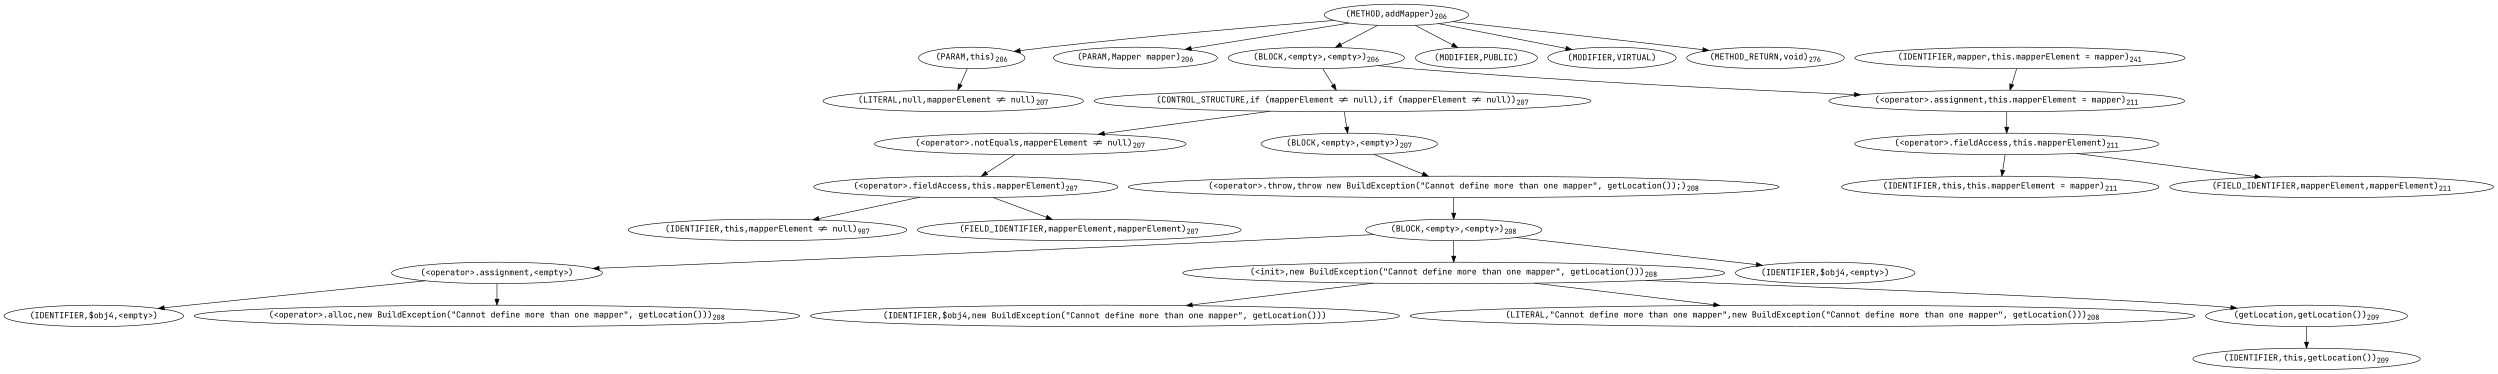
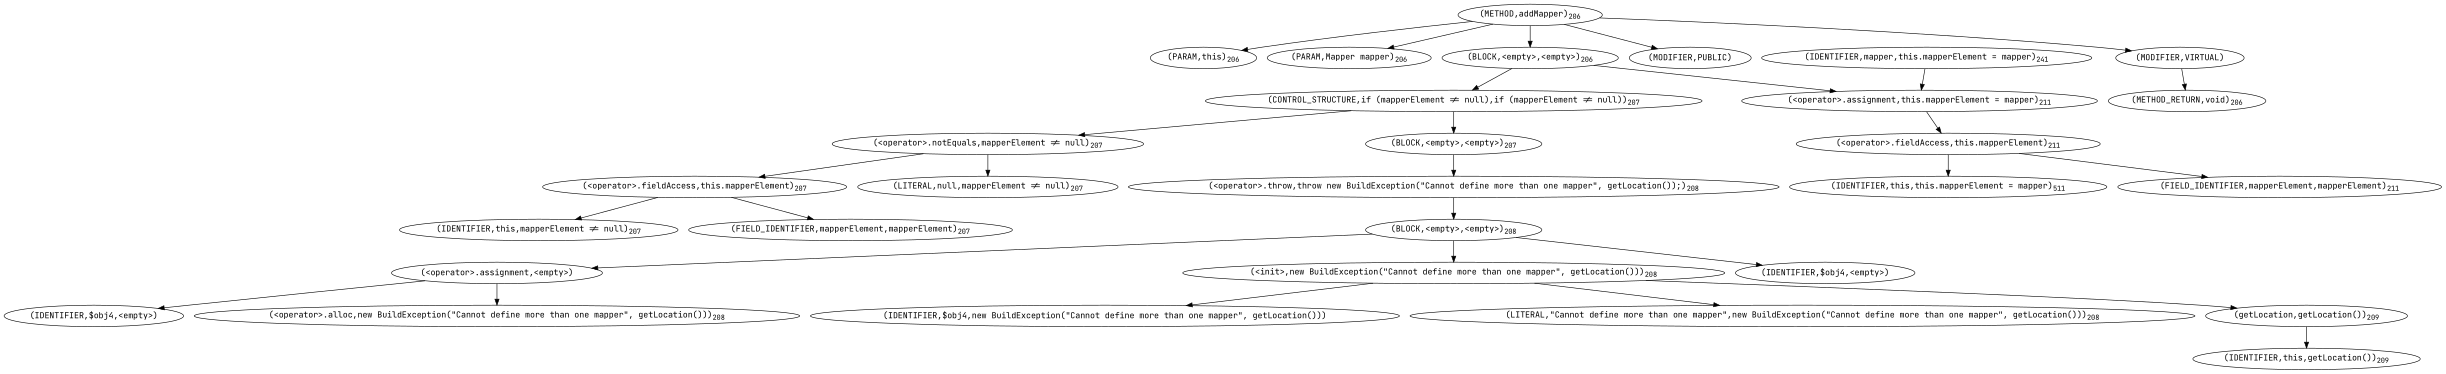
edge "(METHOD,addMapper)" -> "(METHOD_RETURN,void)": now "(MODIFIER,VIRTUAL)" -> "(METHOD_RETURN,void)"
node "(METHOD_RETURN,void)": text "276" -> "206"
edge "(PARAM,this)" -> "(LITERAL,null,mapperElement != null)": now "(<operator>.notEquals,mapperElement != null)" -> "(LITERAL,null,mapperElement != null)"
node "(IDENTIFIER,this,this.mapperElement = mapper)": text "211" -> "511"
node "(IDENTIFIER,this,mapperElement != null)": text "907" -> "207"
